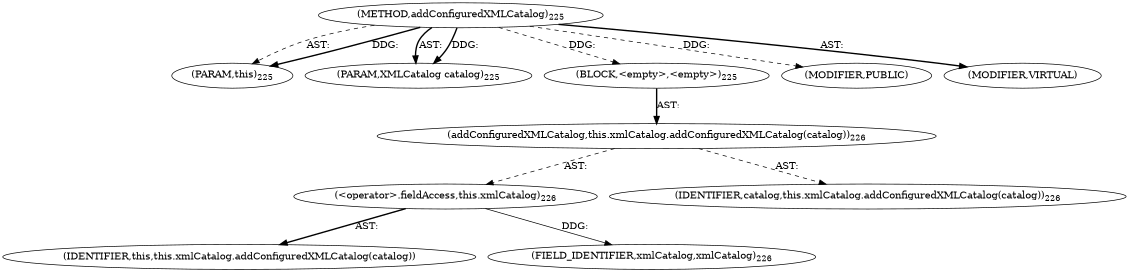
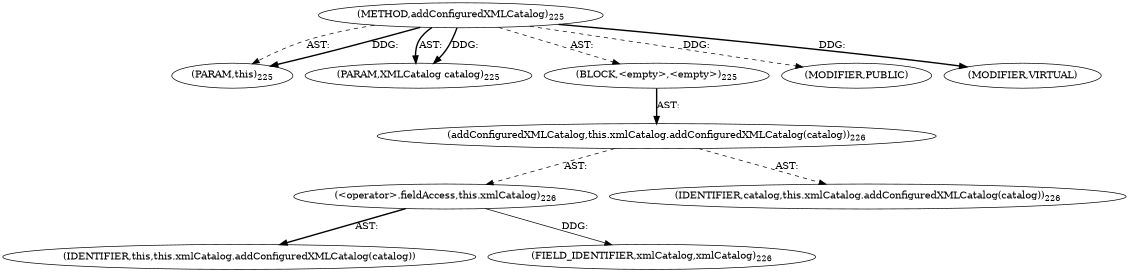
edge "(METHOD,addConfiguredXMLCatalog)" -> "(BLOCK,<empty>,<empty>)": label "DDG: " -> "AST: "
edge "(METHOD,addConfiguredXMLCatalog)" -> "(MODIFIER,VIRTUAL)": label "AST: " -> "DDG: "
